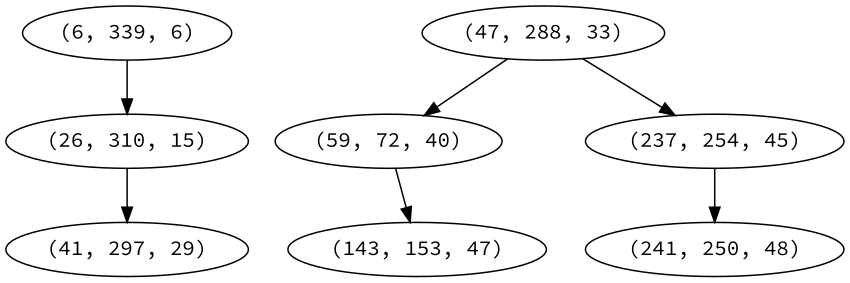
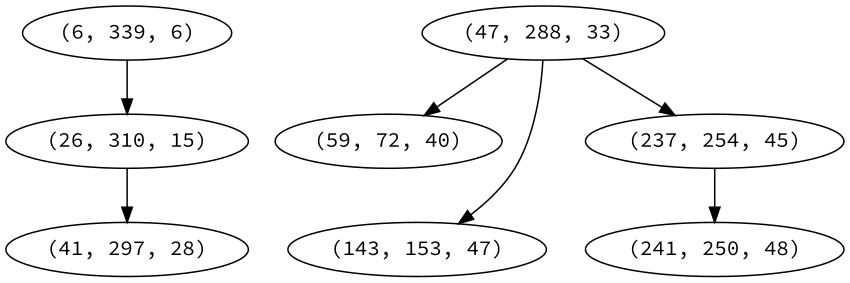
edge "(59, 72, 40)" -> "(143, 153, 47)": now "(47, 288, 33)" -> "(143, 153, 47)"
node "(41, 297, 29)": label "(41, 297, 29)" -> "(41, 297, 28)"
